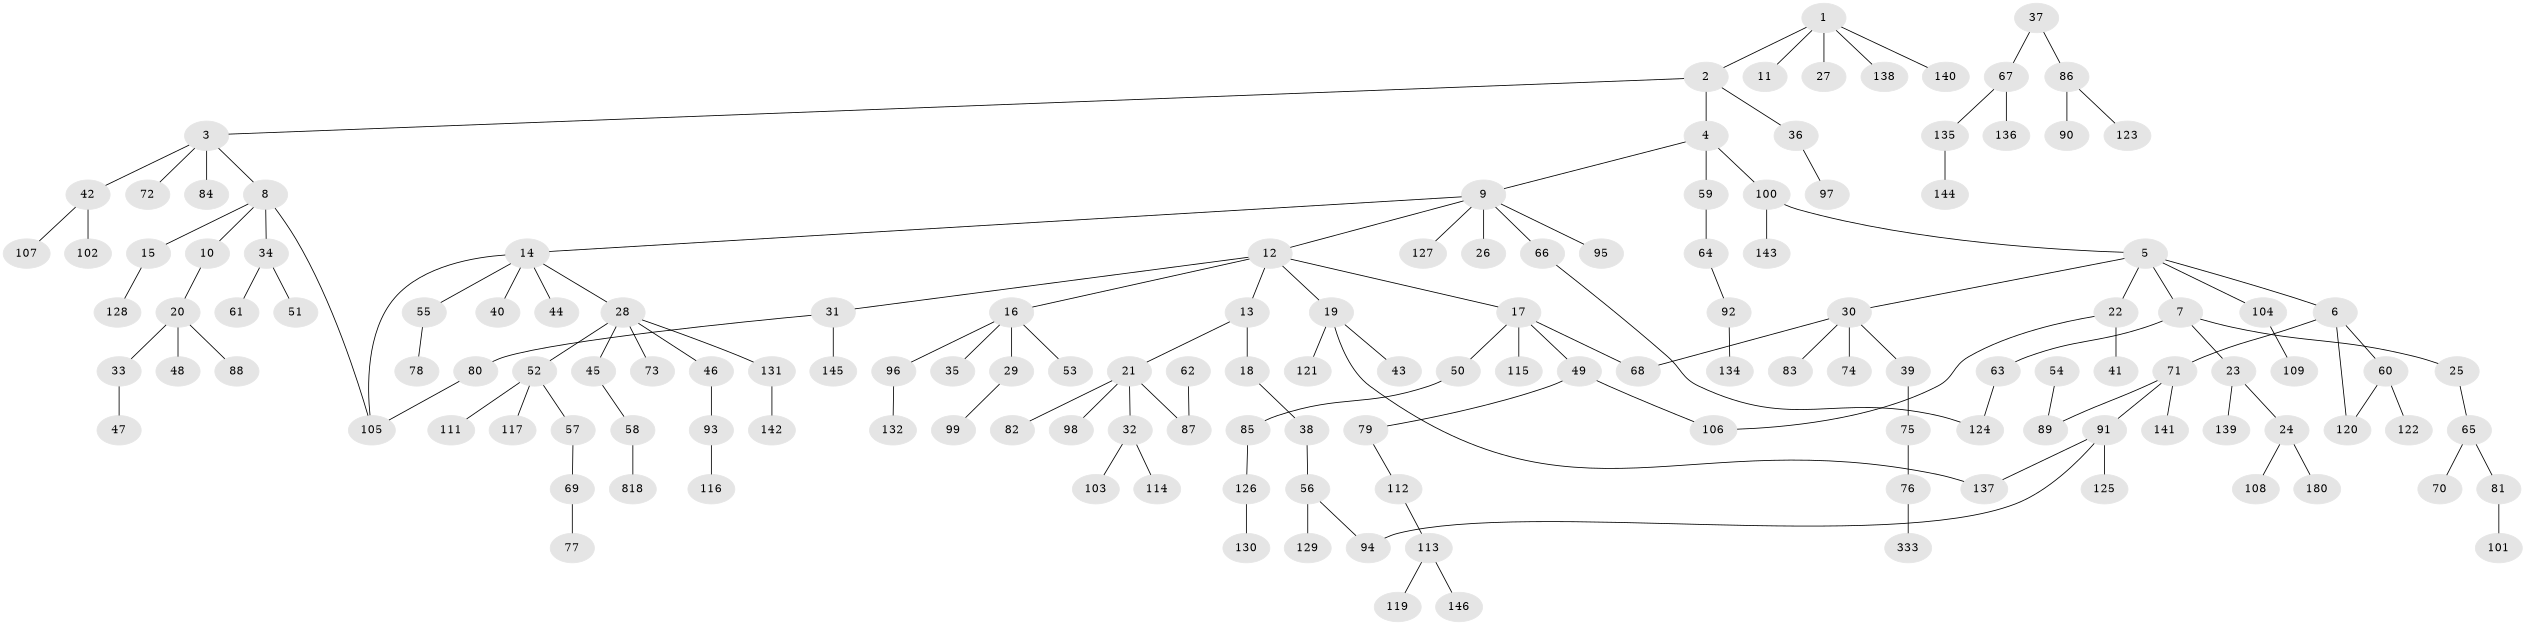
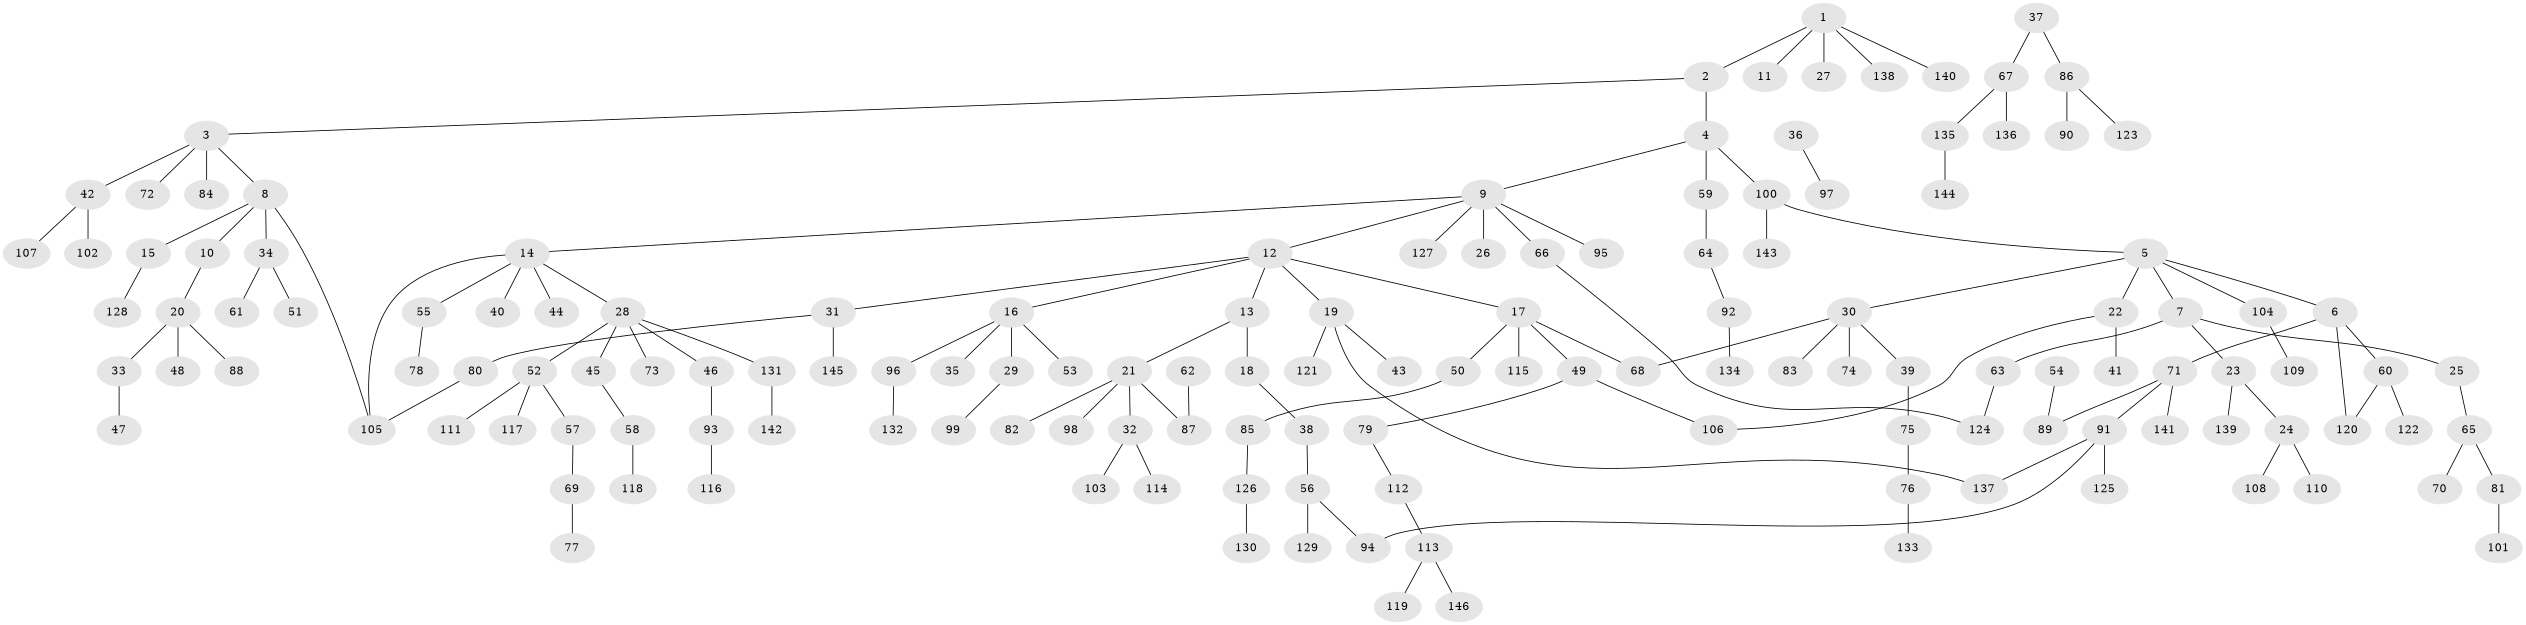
edge "2" -- "36": removed
node "818": label "818" -> "118"
node "180": label "180" -> "110"
node "333": label "333" -> "133"
